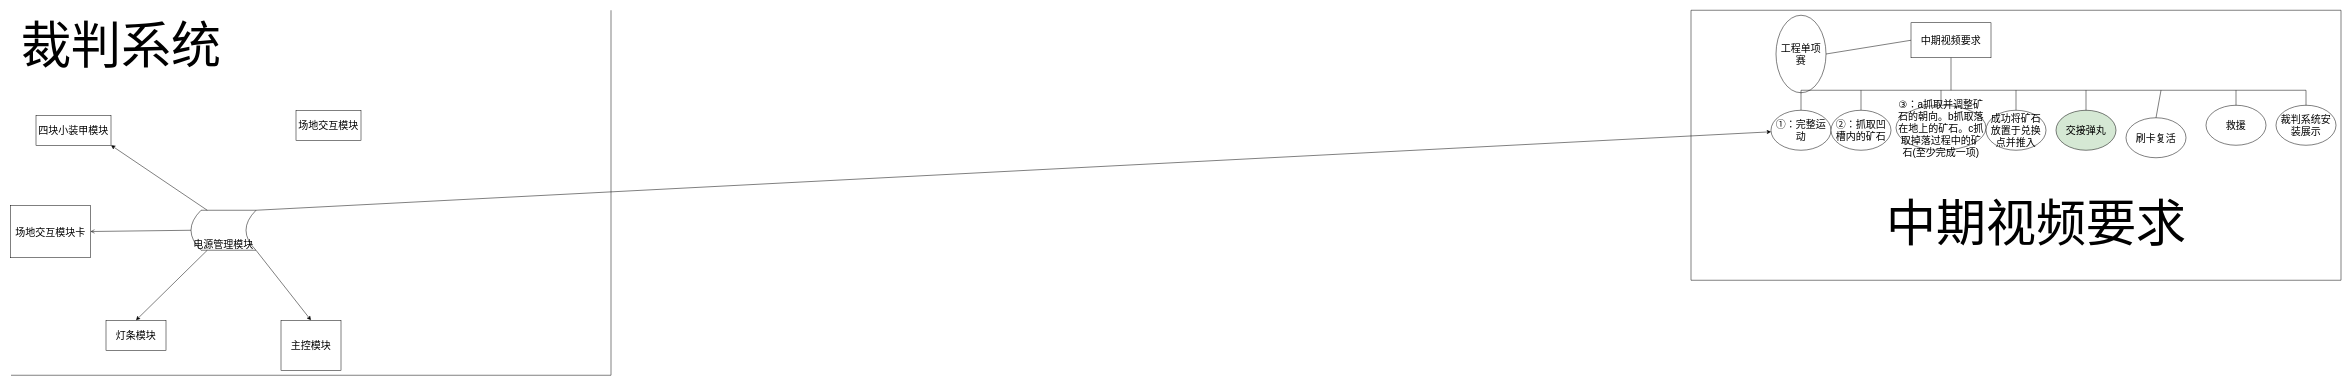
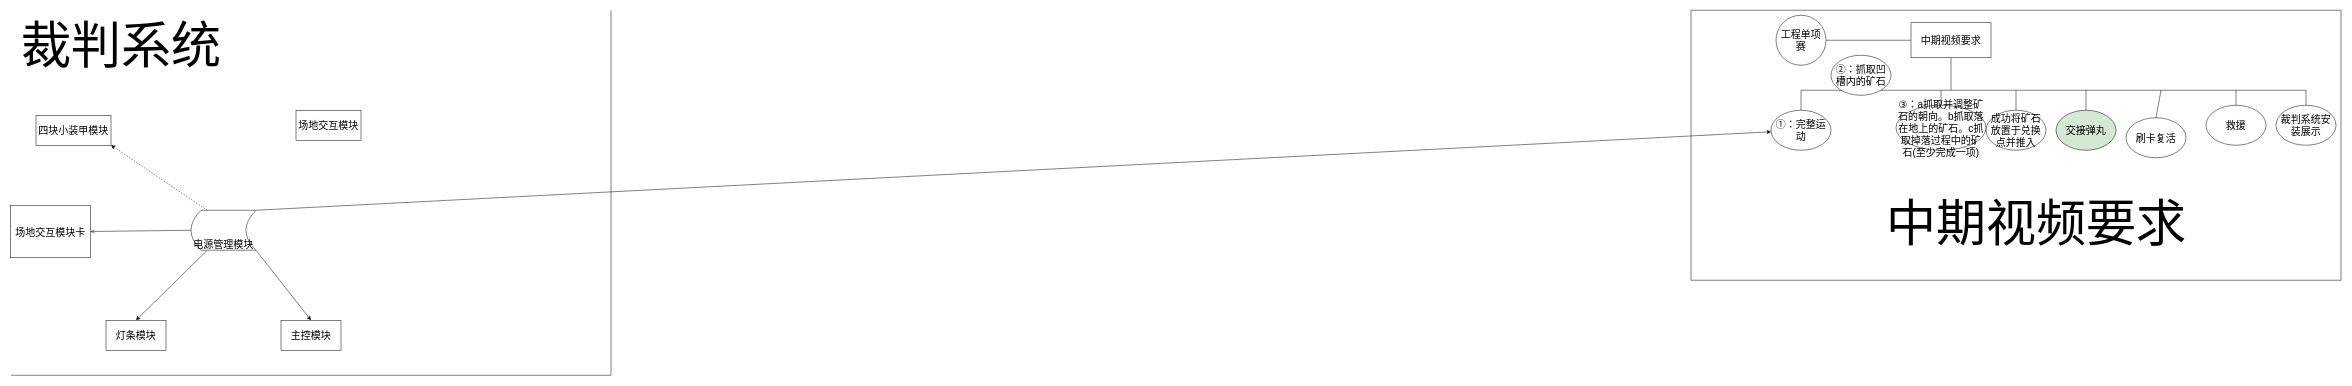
node "工程单项赛": size 50x78 -> 50x50
node "②：抓取凹槽内的矿石": moved (1861, 130) -> (1861, 75)
edge "电源管理模块" -> "四块小装甲模块": style solid -> dashed
node "主控模块": size 60x50 -> 60x30
